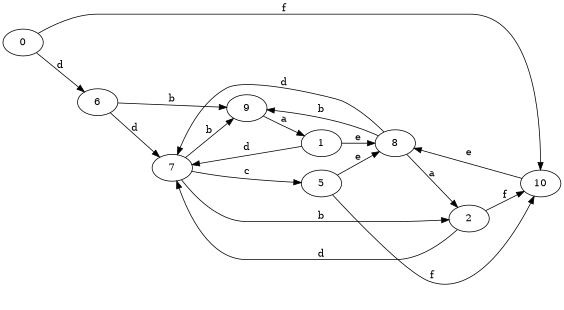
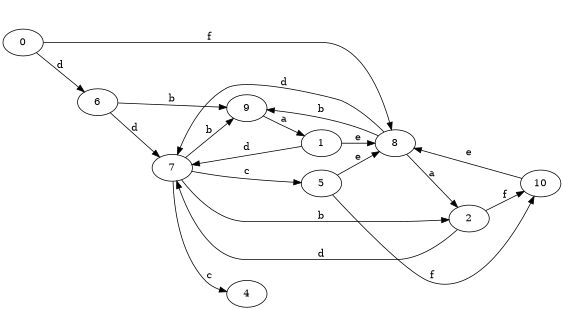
edge "0" -> "10": now "0" -> "8"
node "4": added
